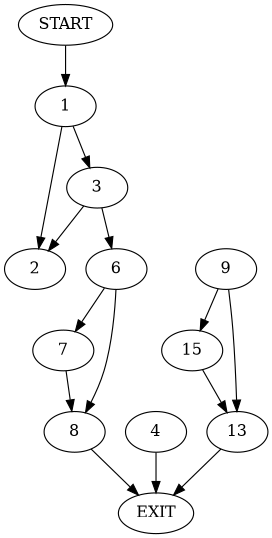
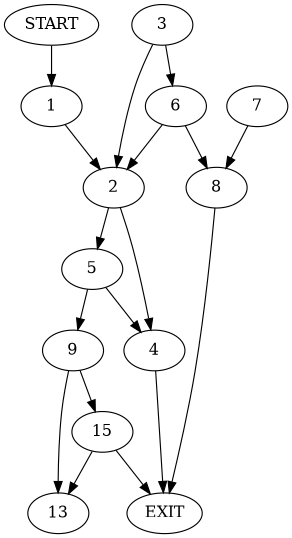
edge "1" -> "3": removed
edge "2" -> "4": added
node "5": added
edge "6" -> "7": now "6" -> "2"
edge "13" -> "EXIT": now "15" -> "EXIT"
